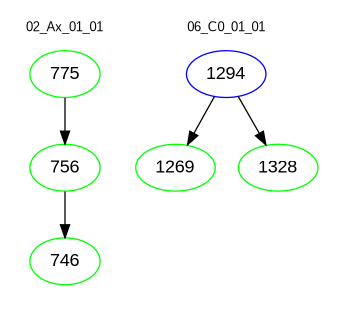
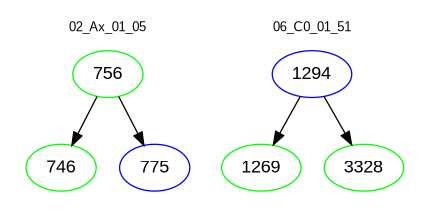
cluster "02_Ax_01_01": label "02_Ax_01_01" -> "02_Ax_01_05"
cluster "06_C0_01_01": label "06_C0_01_01" -> "06_C0_01_51"
node "775": color green -> blue
edge "775" -> "756": reversed
node "1328": label "1328" -> "3328"
